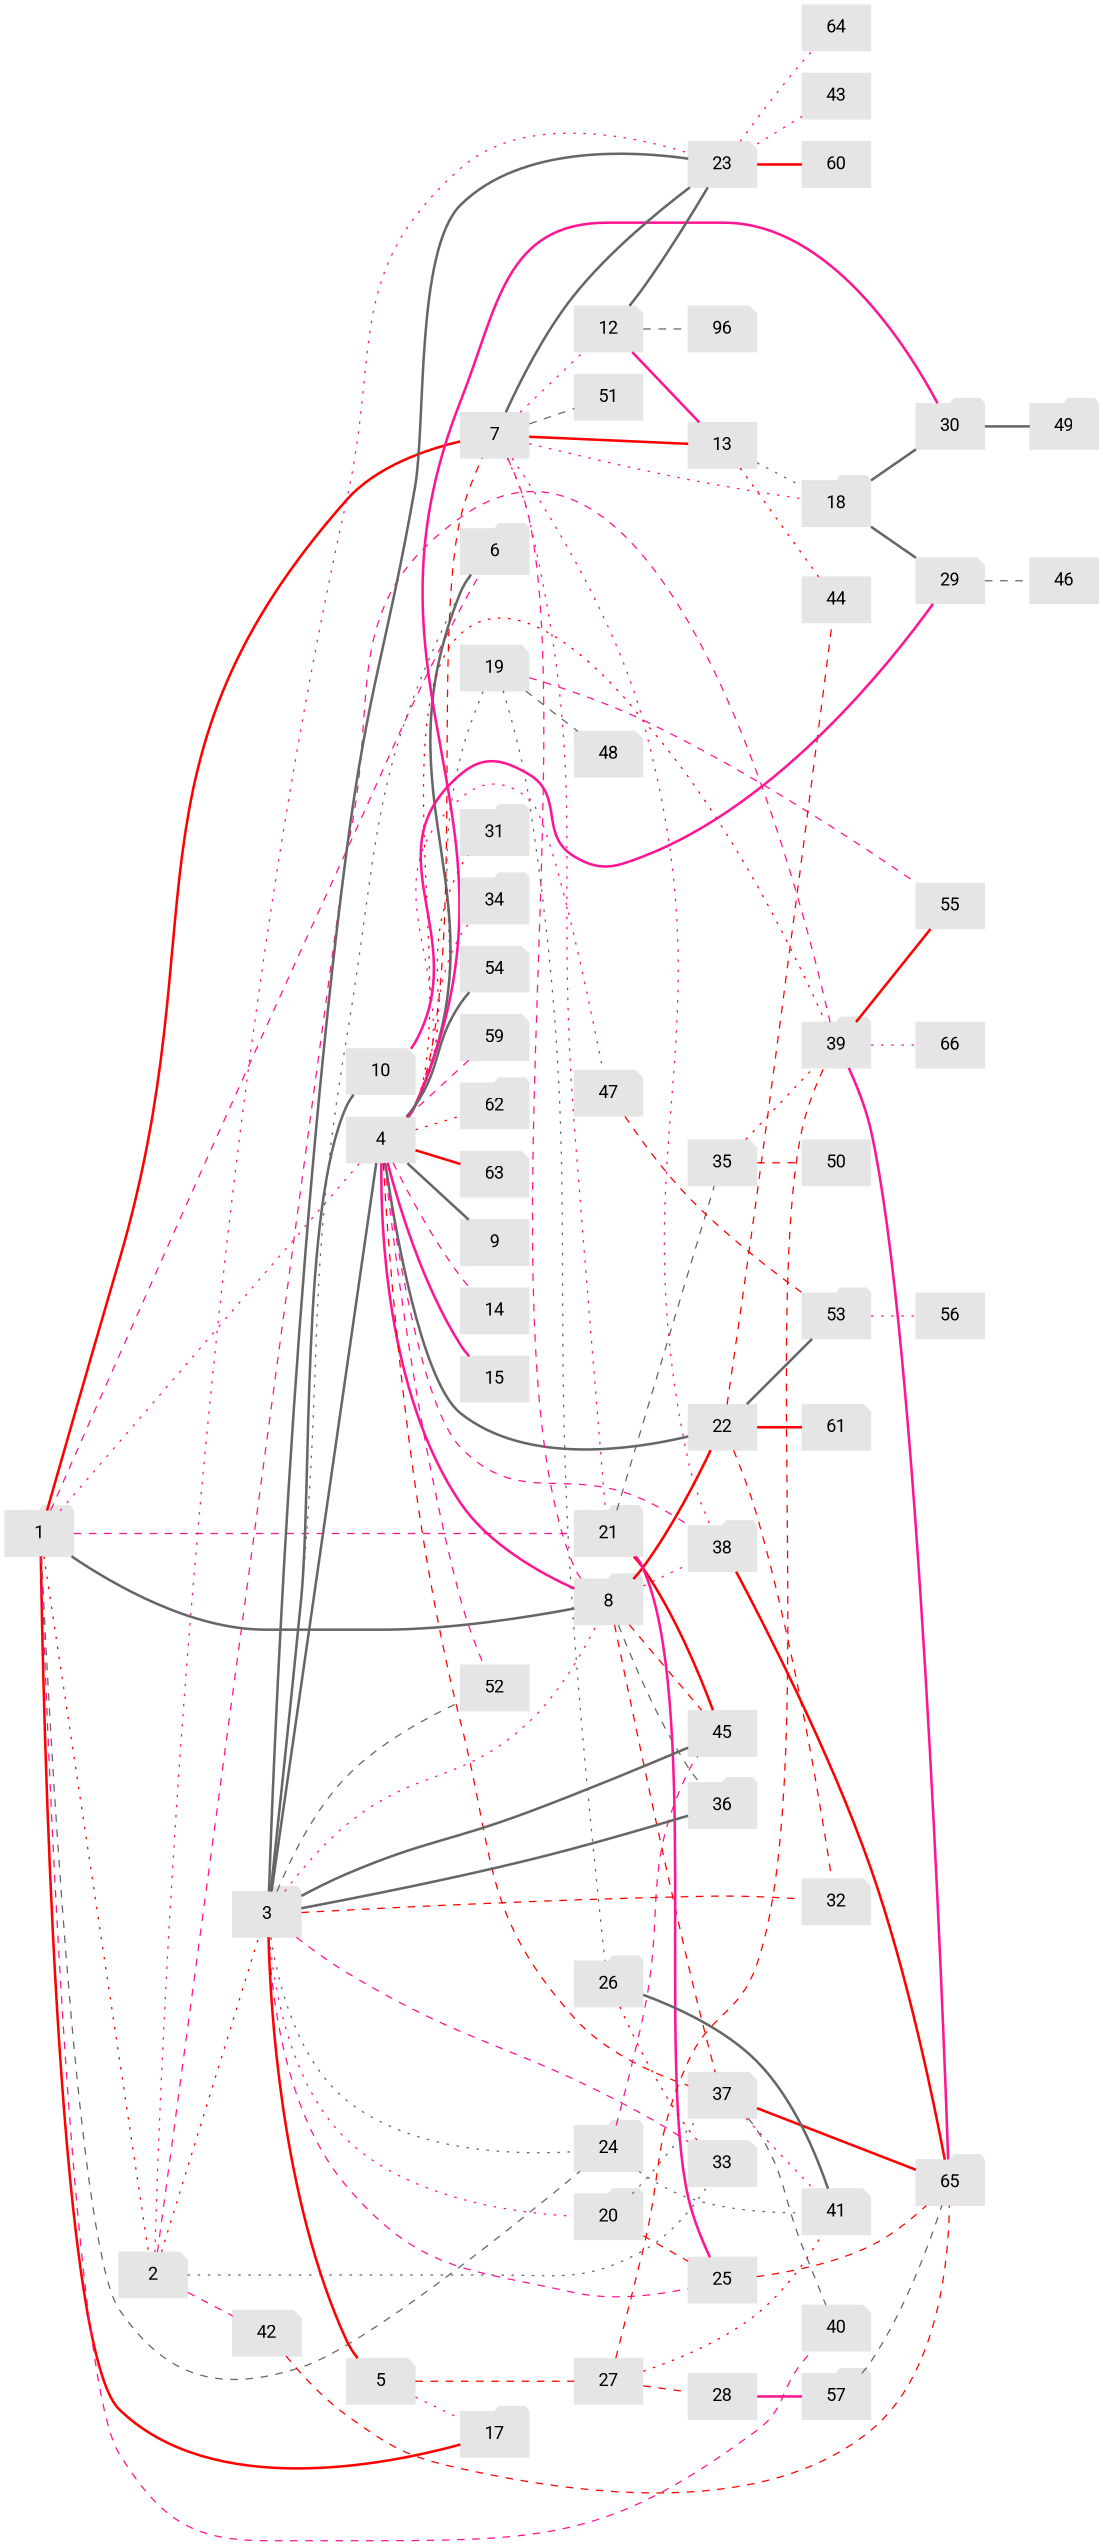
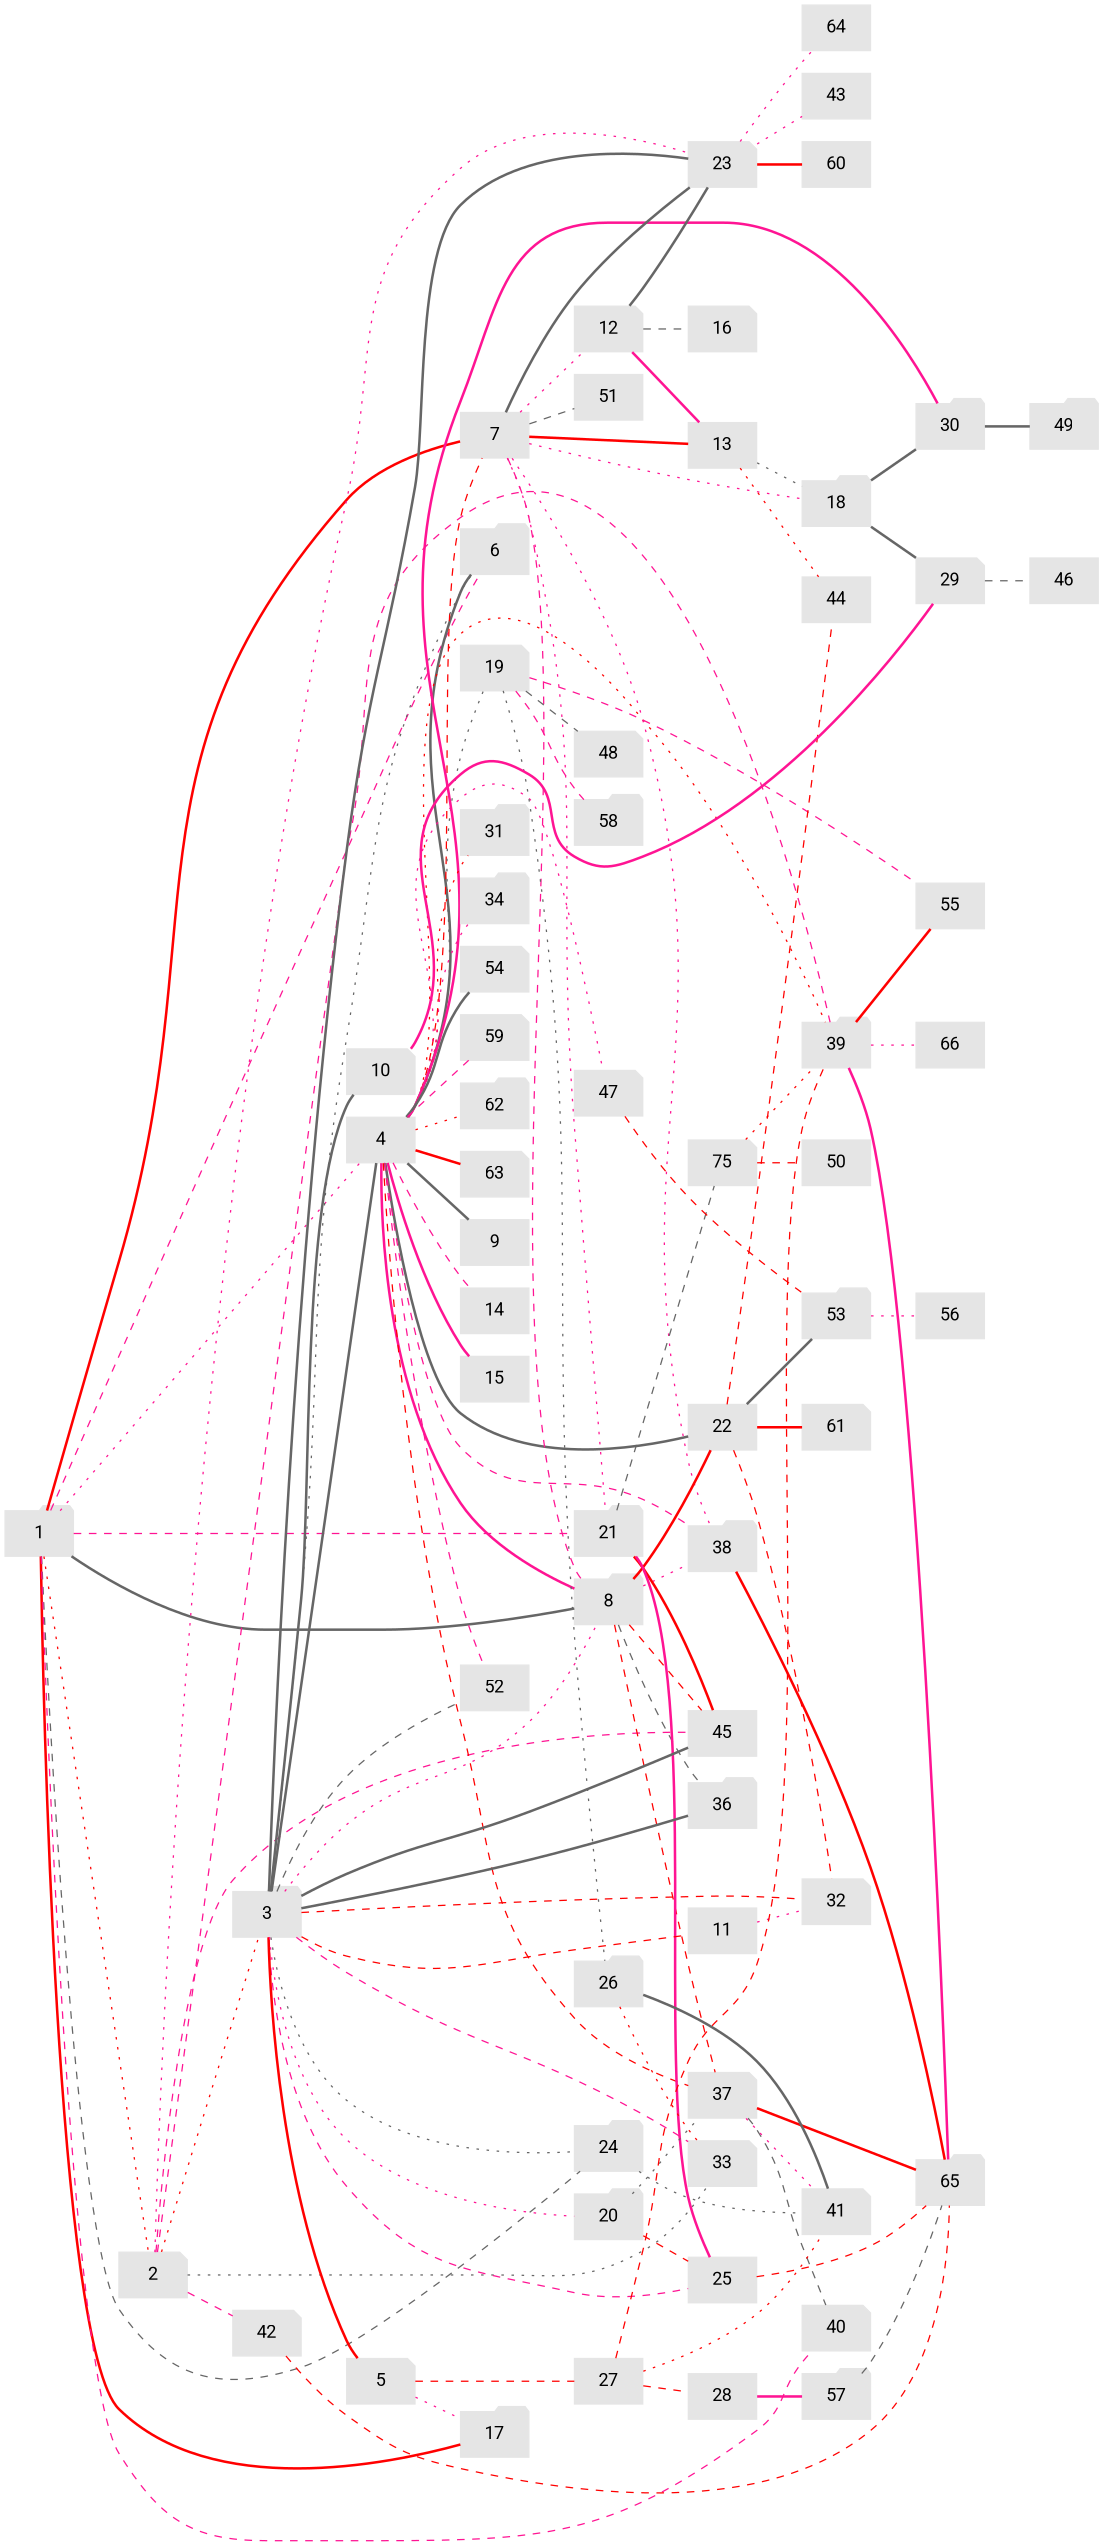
node "96": label "96" -> "16"
node "58": added
node "35": label "35" -> "75"
node "11": added
edge "45" -- "24": now "45" -- "2"
